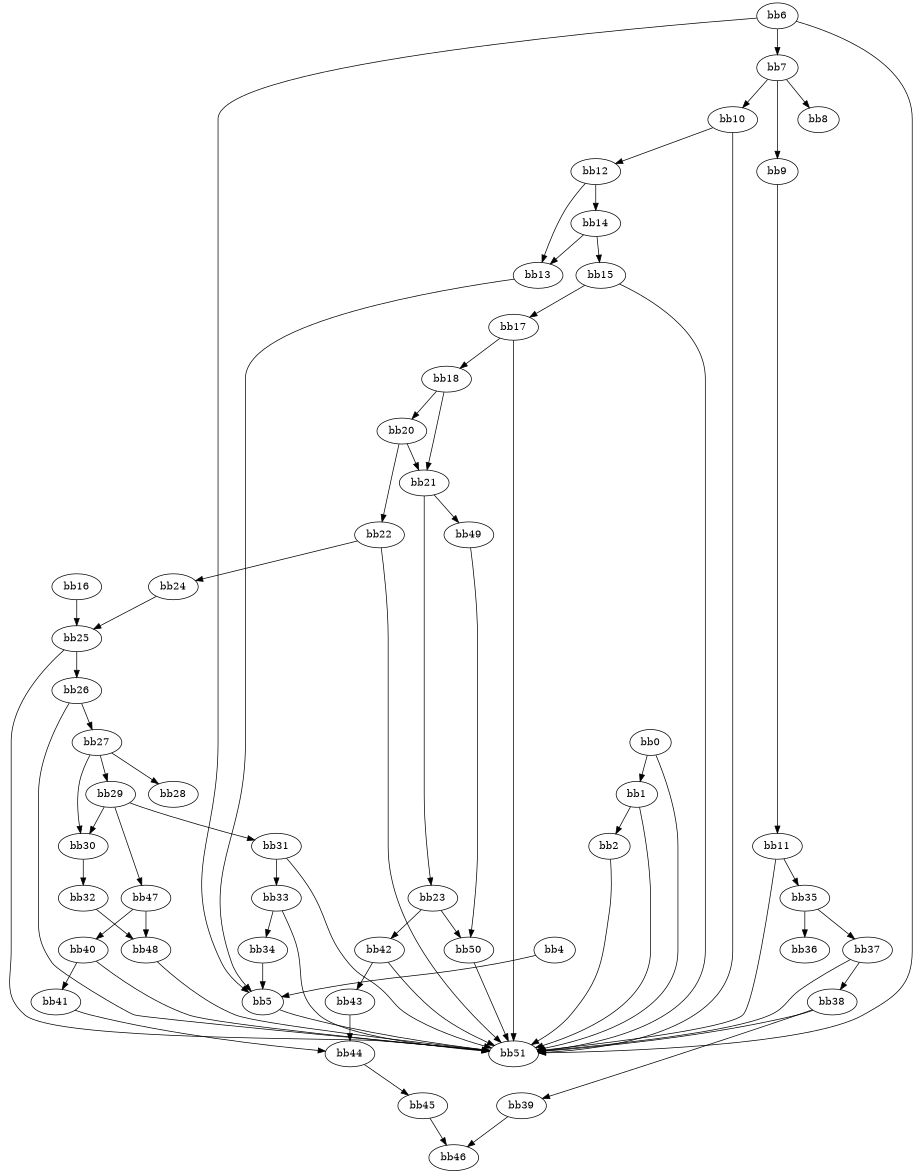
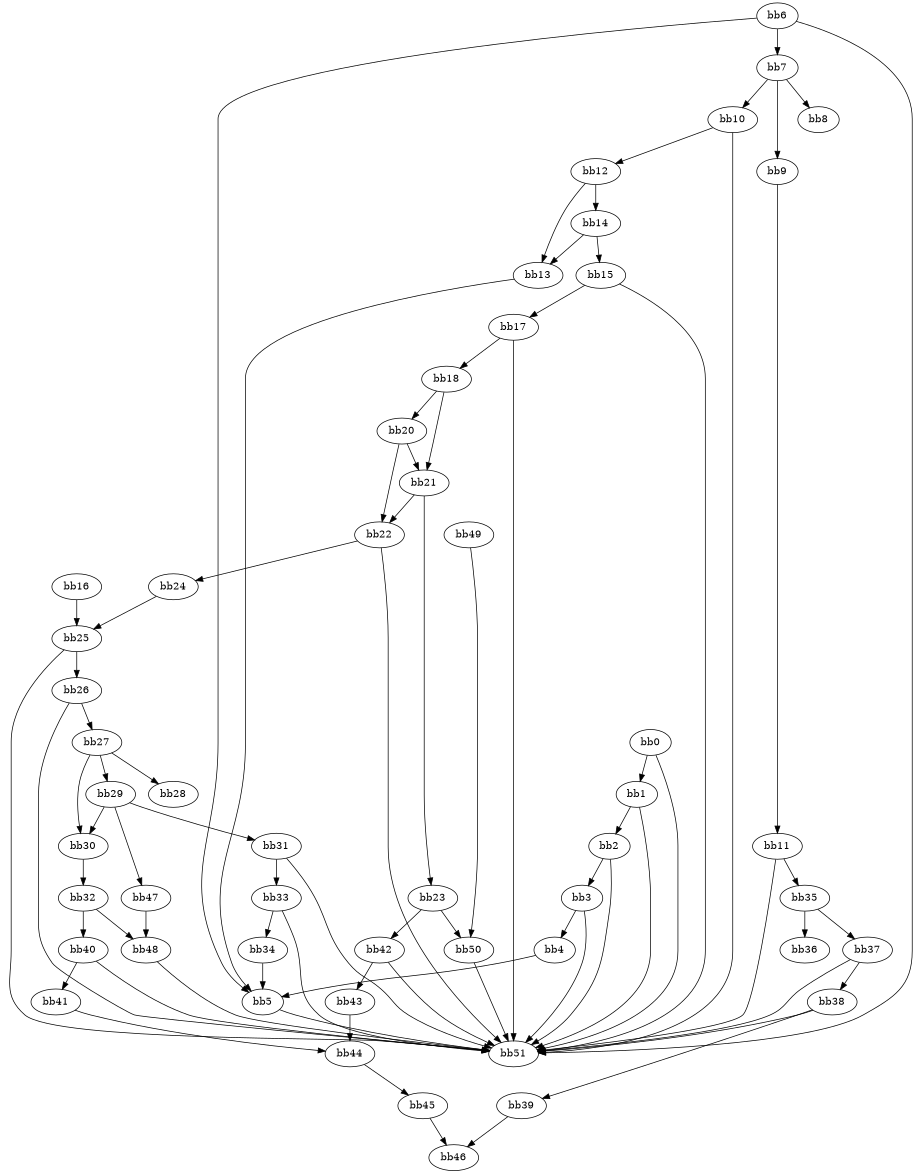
edge "bb21" -> "bb49": now "bb21" -> "bb22"
node "bb3": added
edge "bb47" -> "bb40": now "bb32" -> "bb40"
